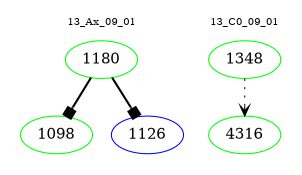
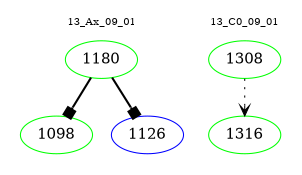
node "1348": label "1348" -> "1308"
node "4316": label "4316" -> "1316"
